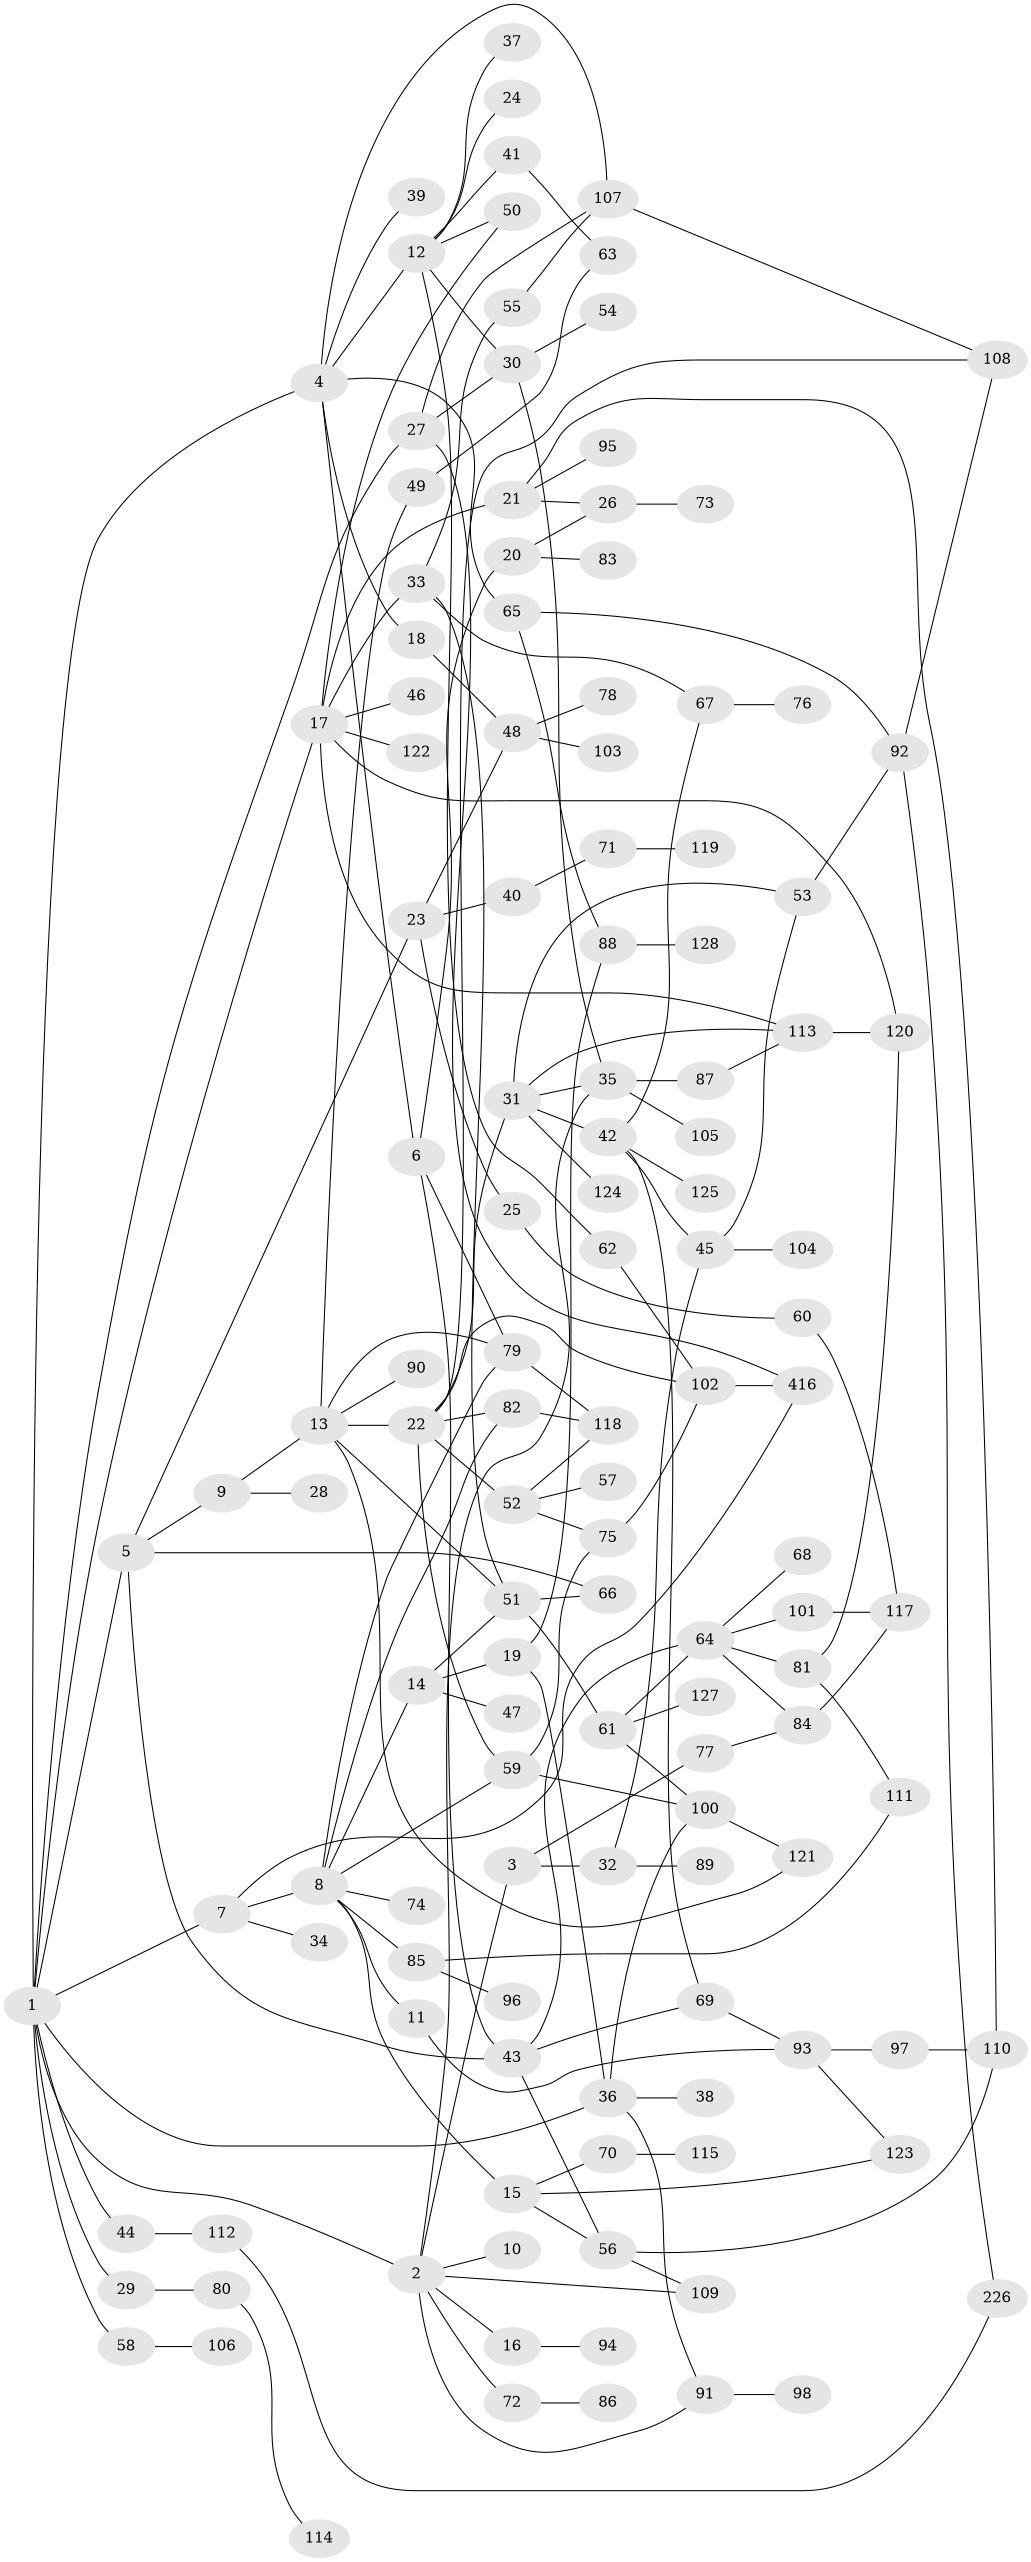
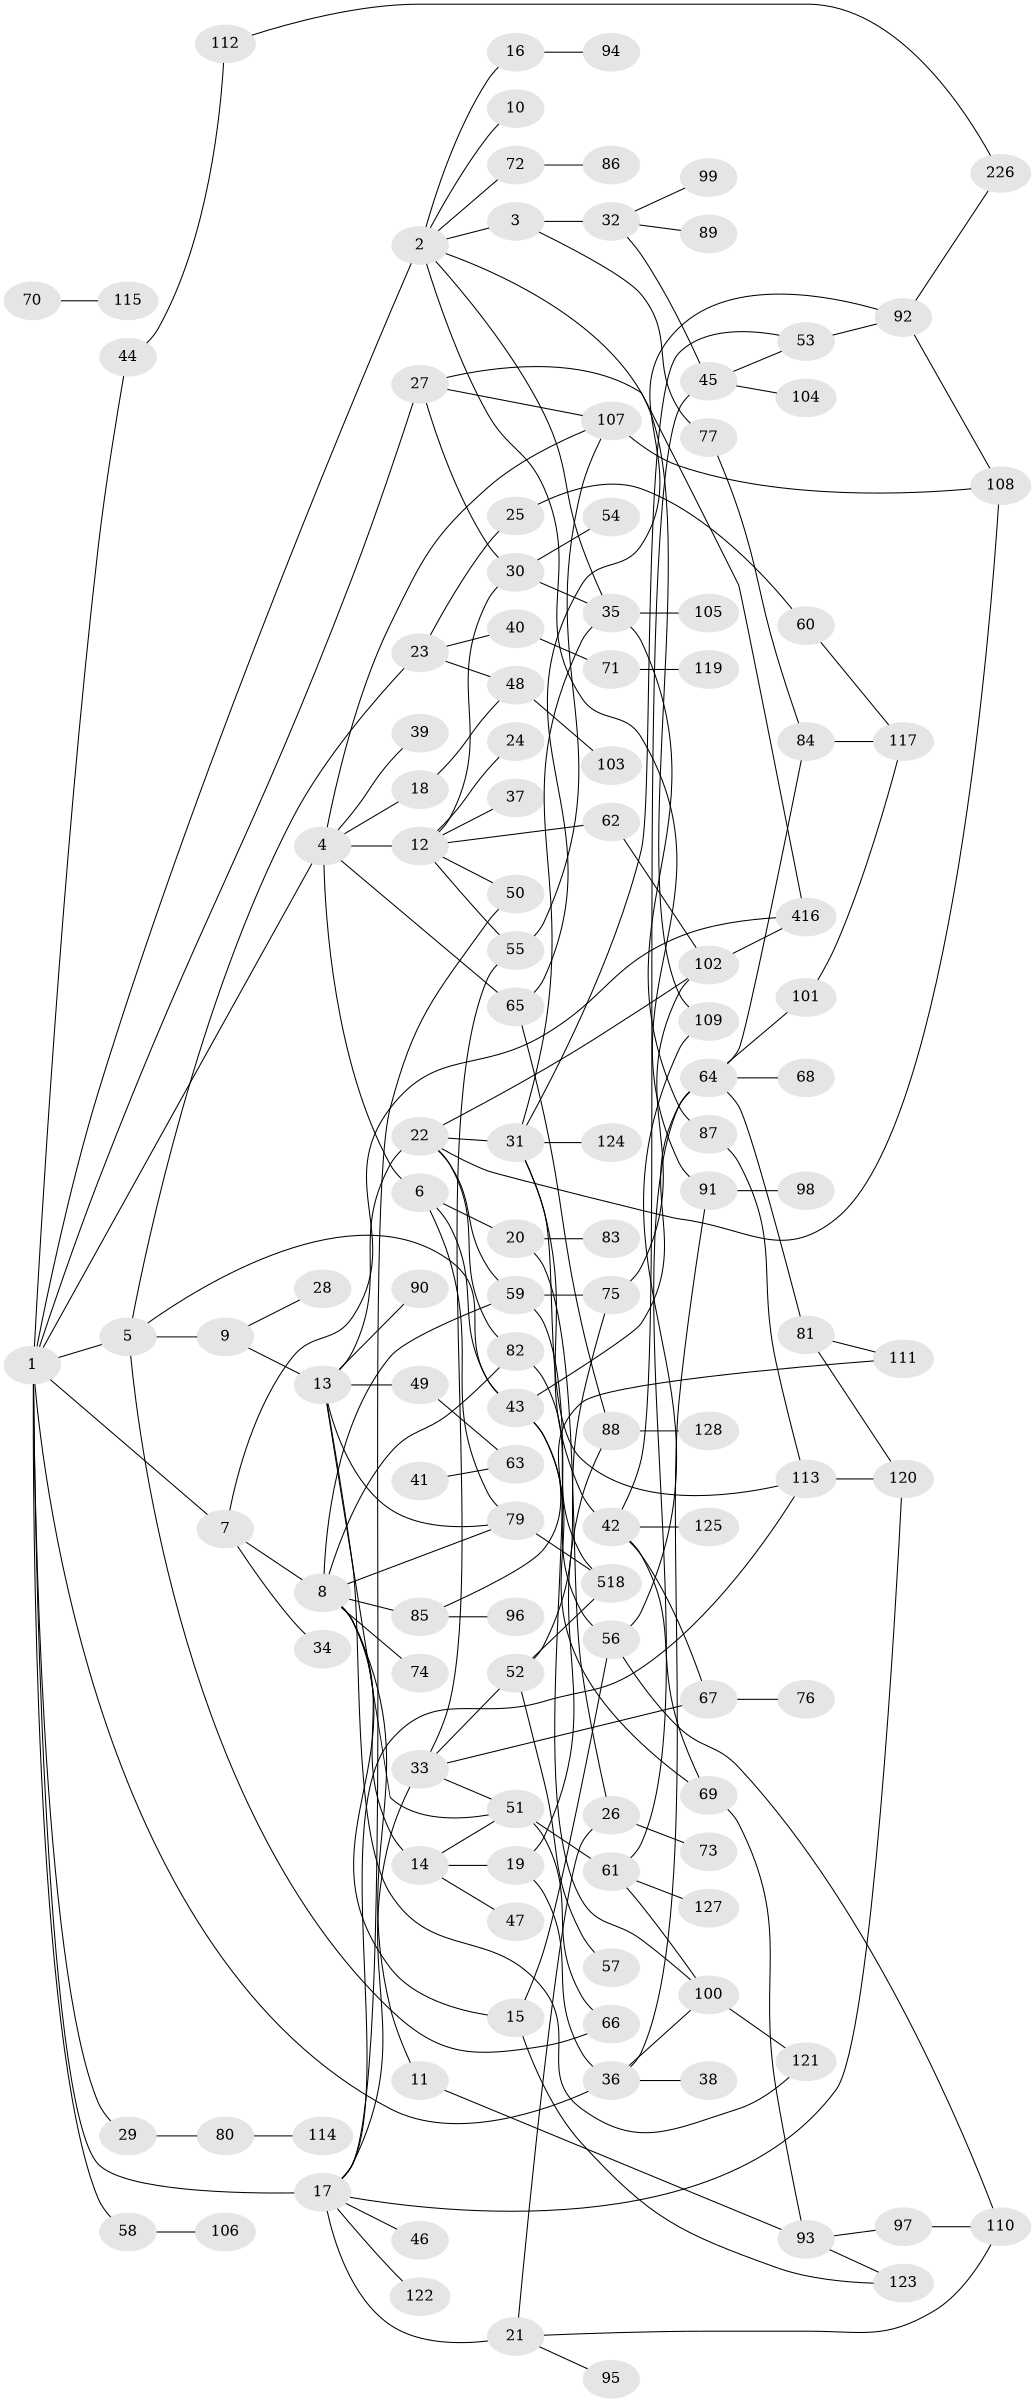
node "99": added
edge "41" -- "12": now "55" -- "12"
node "78": removed
node "118": label "118" -> "518"
edge "22" -- "52": now "33" -- "52"
edge "70" -- "15": removed
